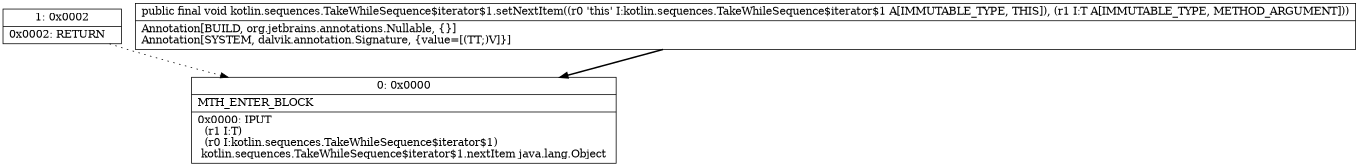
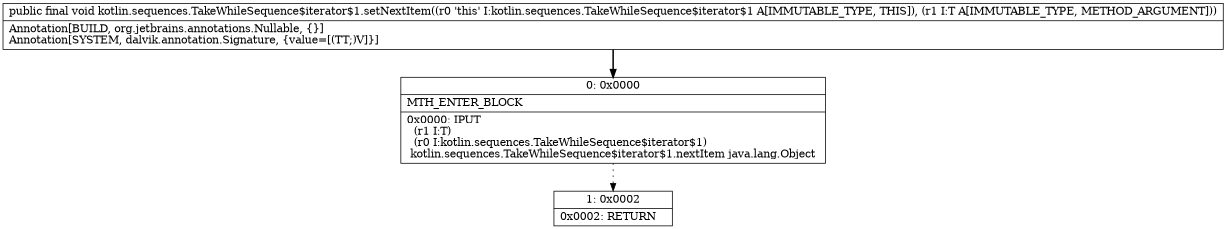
edge "1: 0x0002" -> "0: 0x0000": reversed
